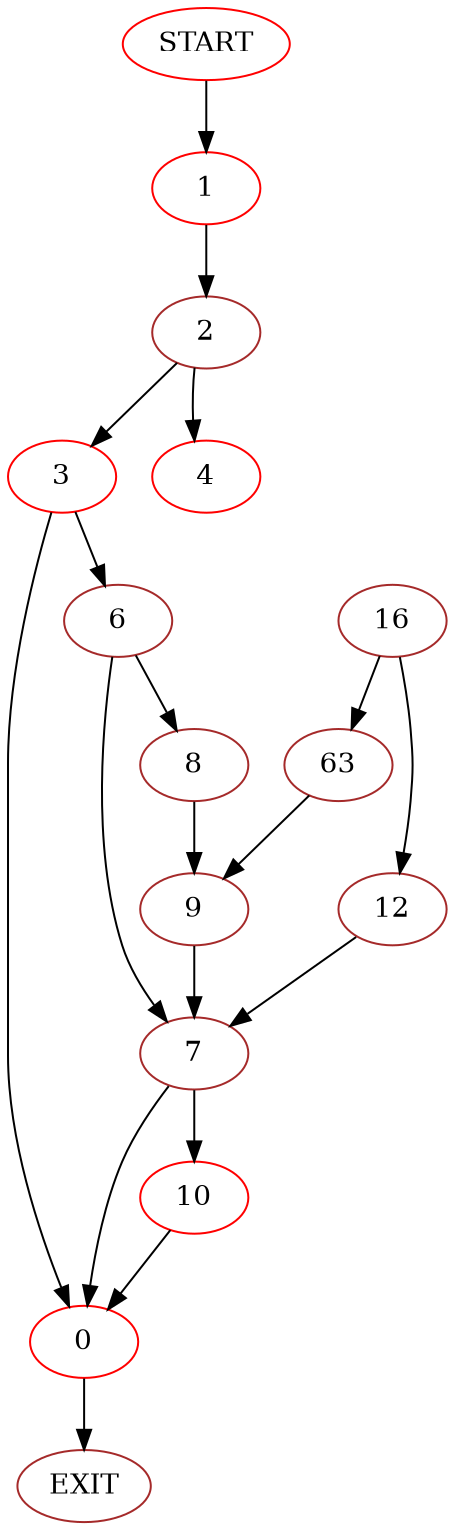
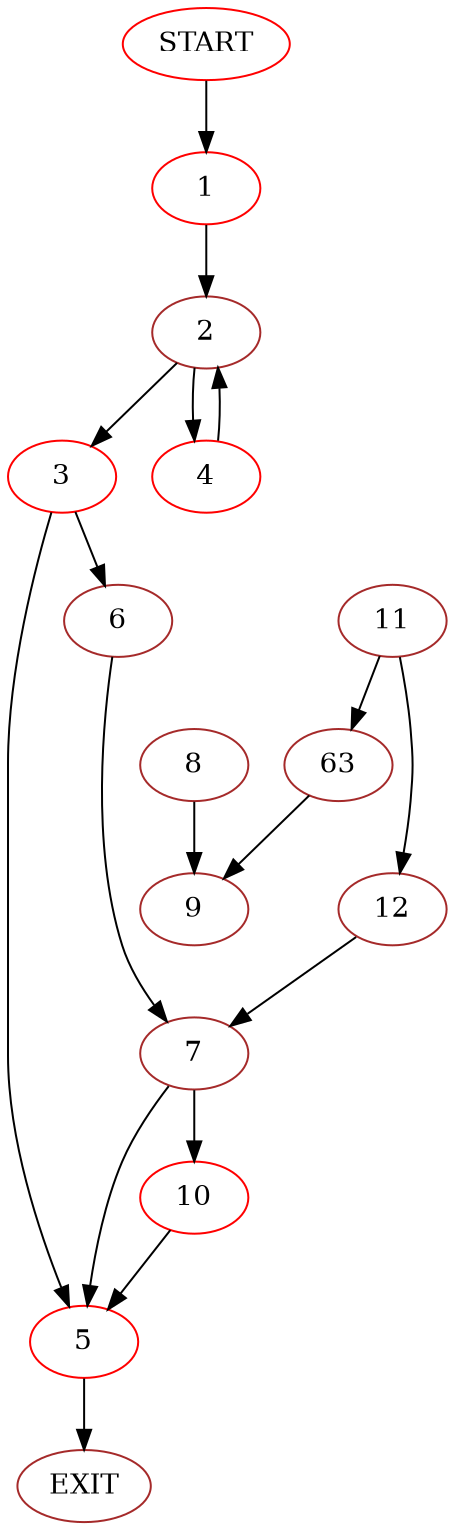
edge "4" -> "2": added
node "16": label "16" -> "11"
edge "6" -> "8": removed
edge "9" -> "7": removed
node "0": label "0" -> "5"
